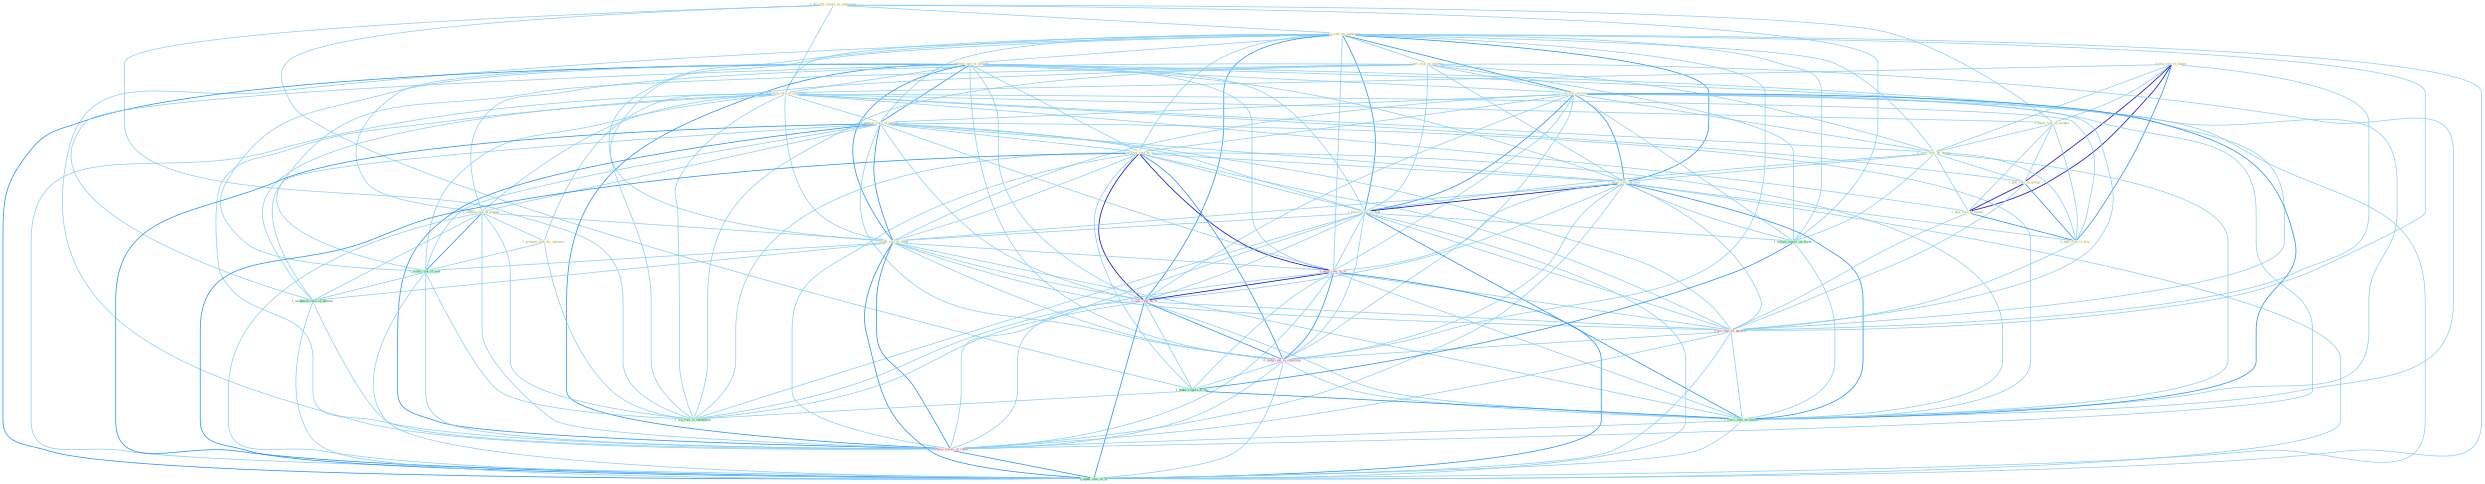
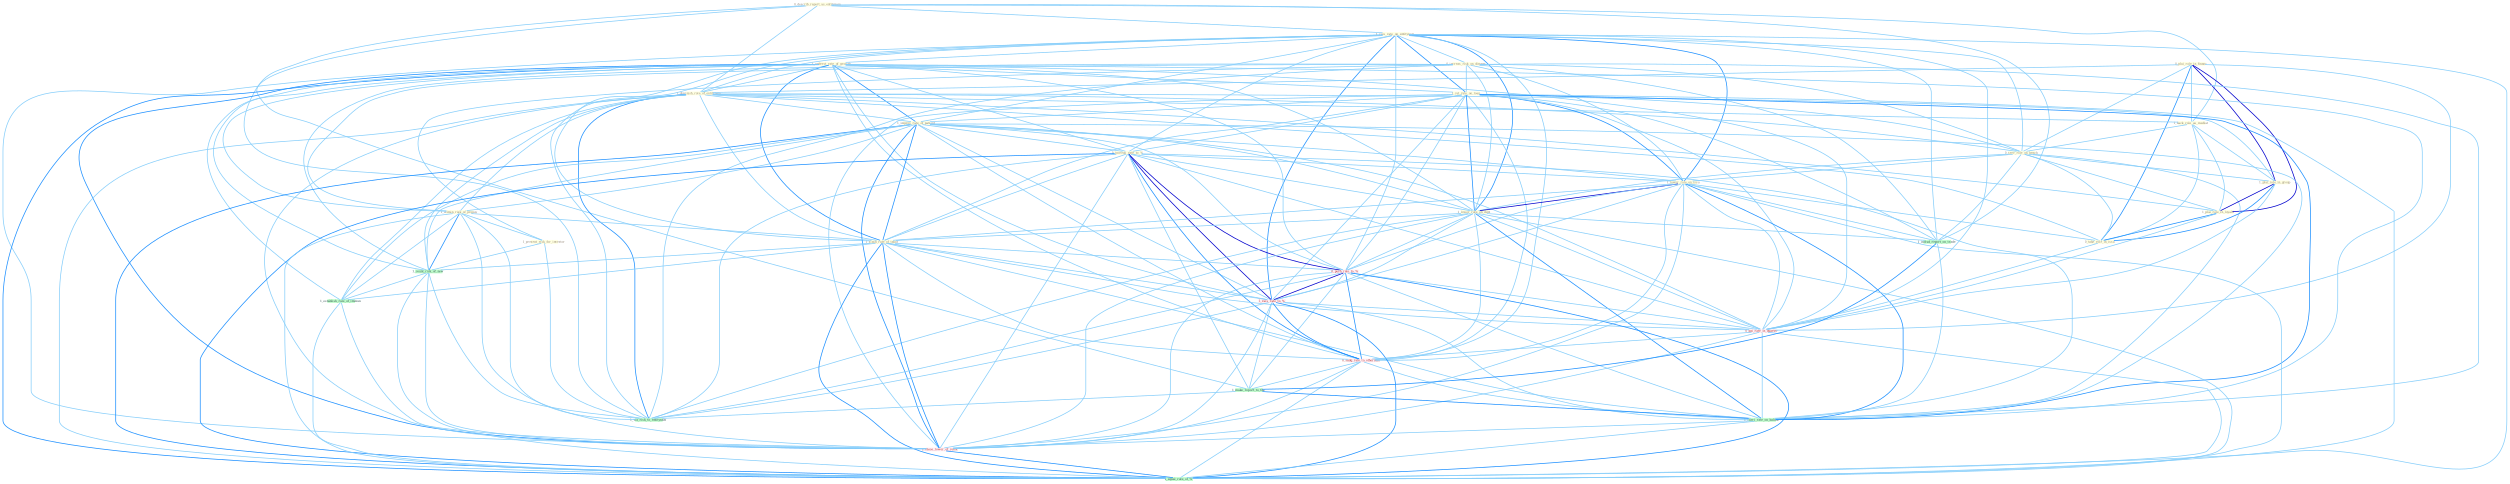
node "0_see_risk_on_dimens": label "0_see_risk_on_dimens" -> "0_increas_risk_on_dimens"
edge "1_underst_rate_of_growth" -- "1_lower_rate_on_issu": removed
edge "1_diminish_role_of_entitynam" -- "1_wa_risk_to_entitynam": color #87cefa -> #1e90ff
